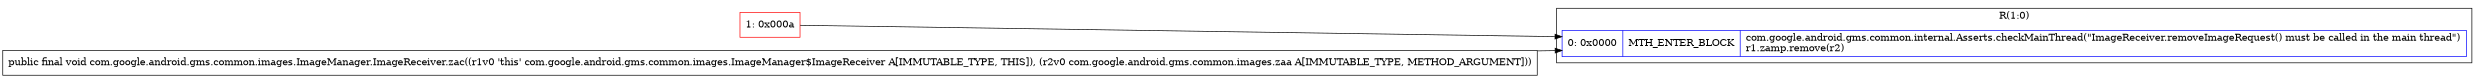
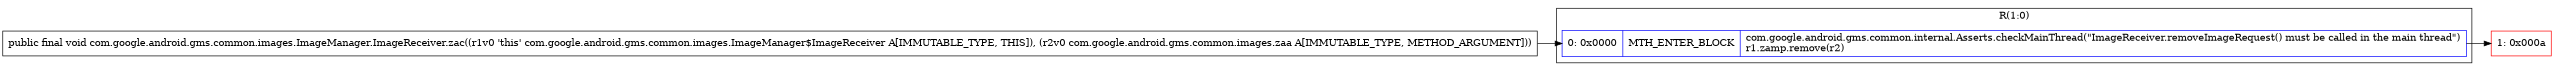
edge "1: 0x000a" -> "0: 0x0000": reversed
